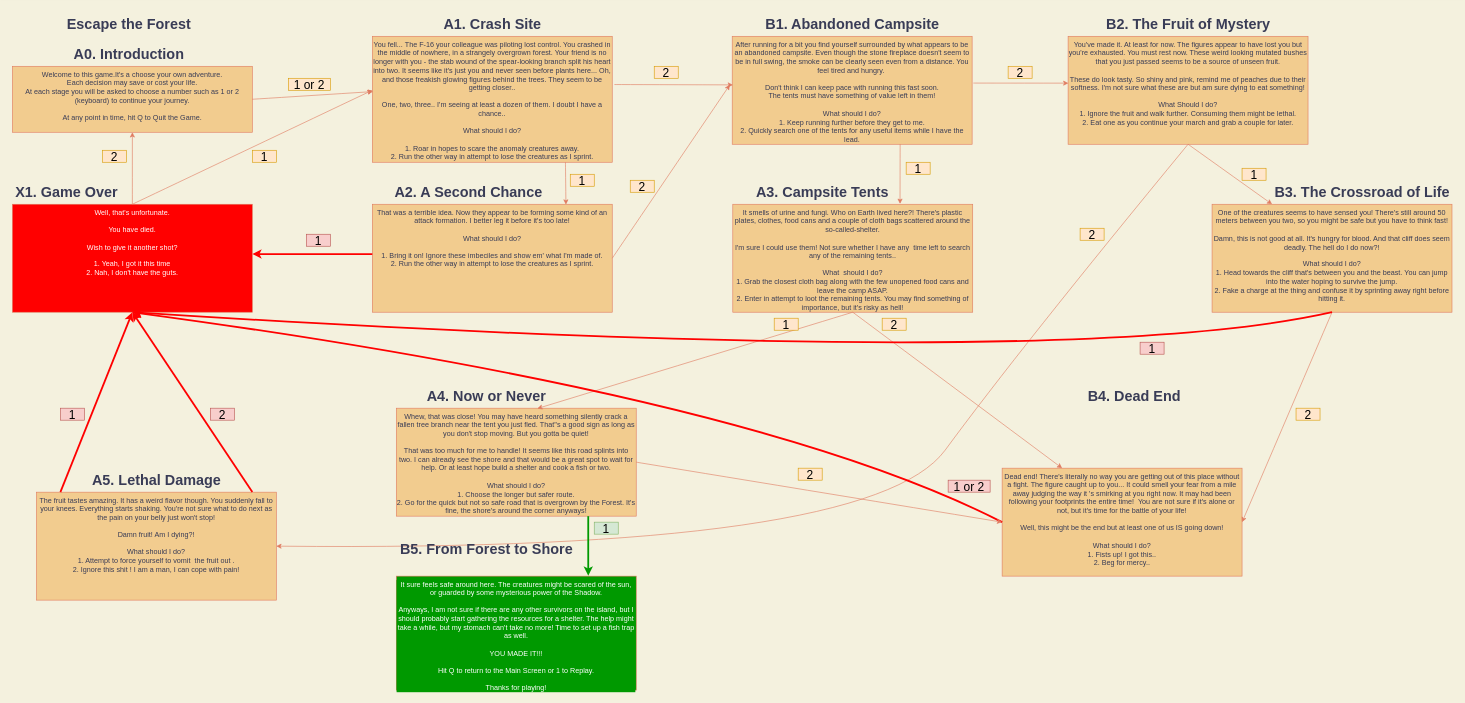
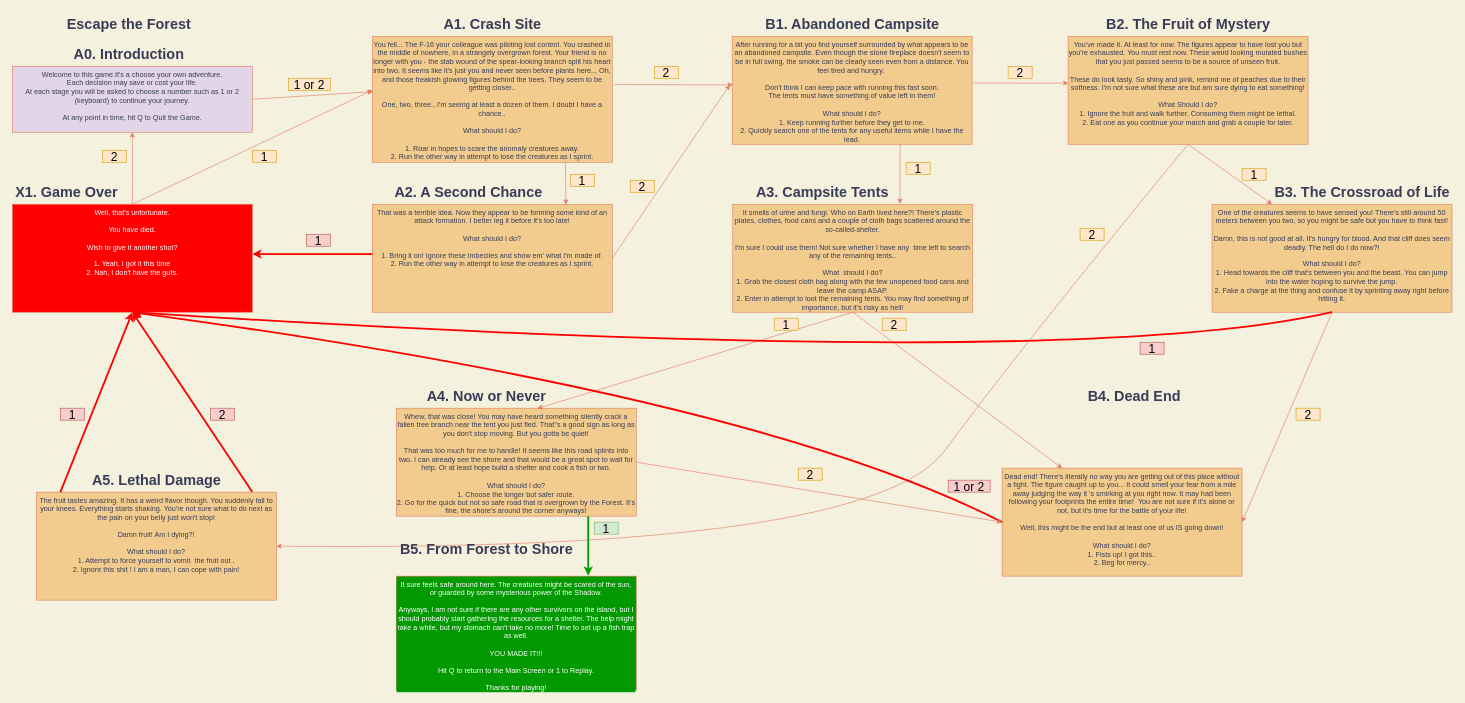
node "Welcome to this game.It's a choose your own adventure. Each decision may save or cost your life. At each stage you will be asked to choose a number such as 1 or 2 (keyboard) to continue your journey. At any point in time, hit Q to Quit the Game.": fillcolor #f2cc8f -> #e1d5e7
